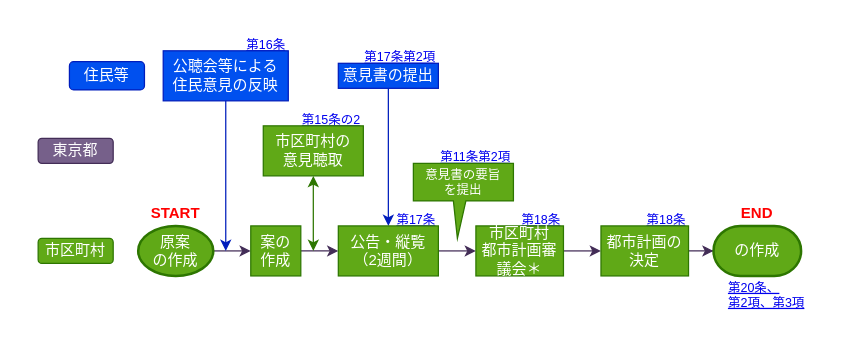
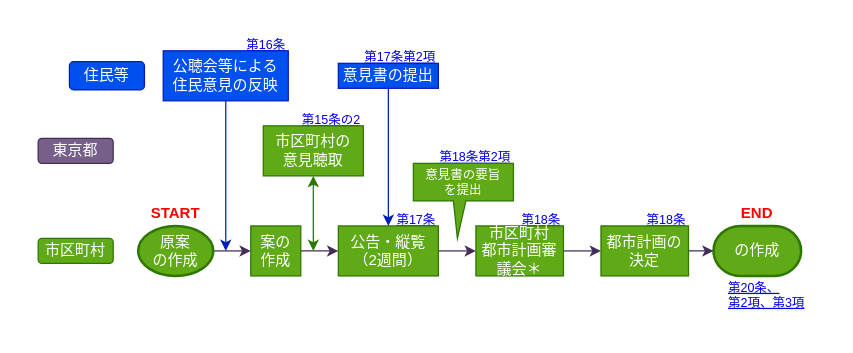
node "第11条第2項": label "第11条第2項" -> "第18条第2項"
